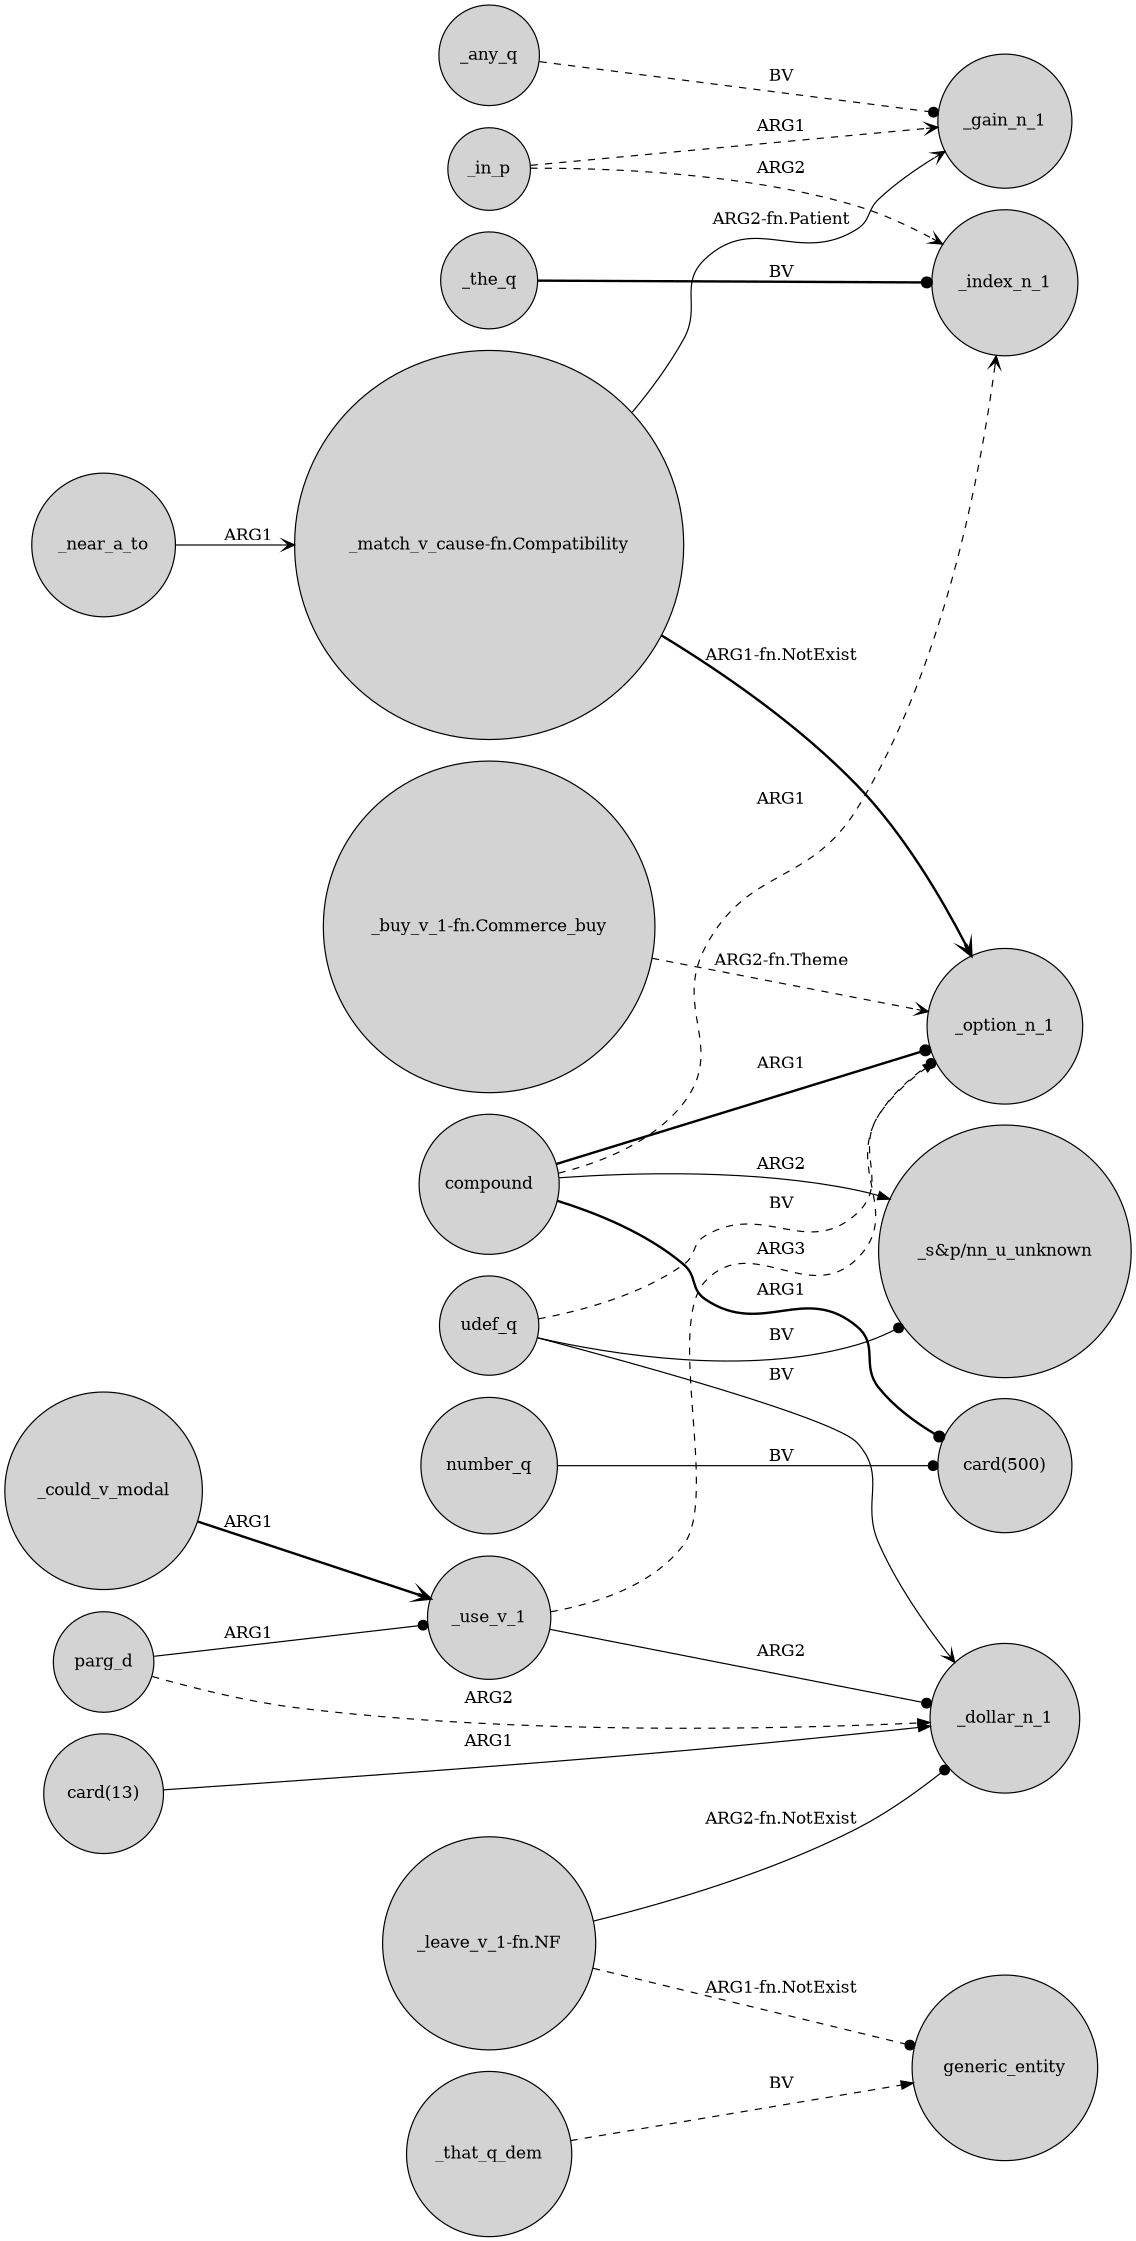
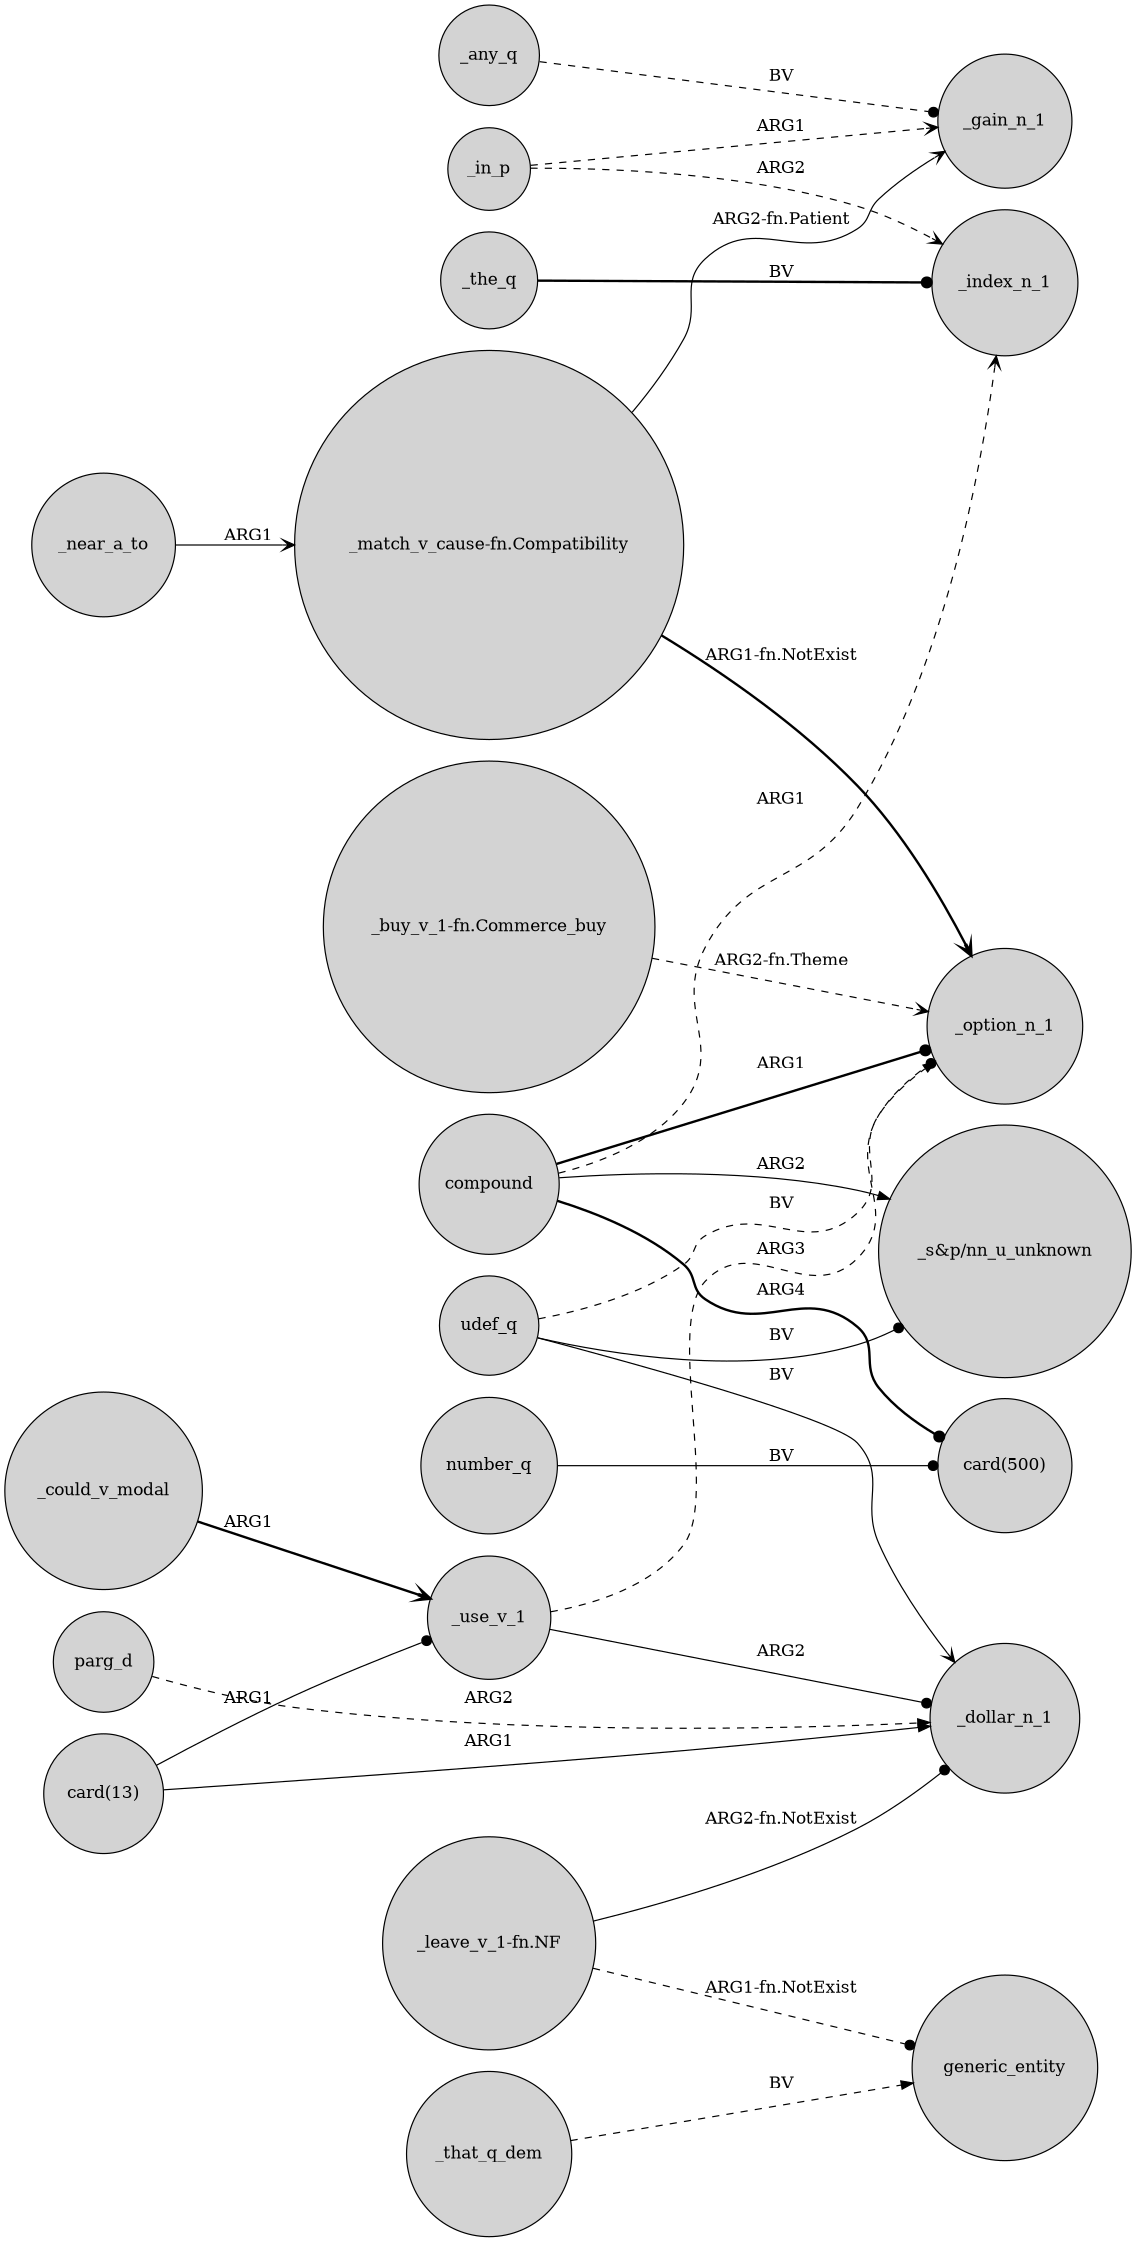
edge "compound" -> "card(500)": label "ARG1" -> "ARG4"
edge "parg_d" -> "_use_v_1": now "card(13)" -> "_use_v_1"
